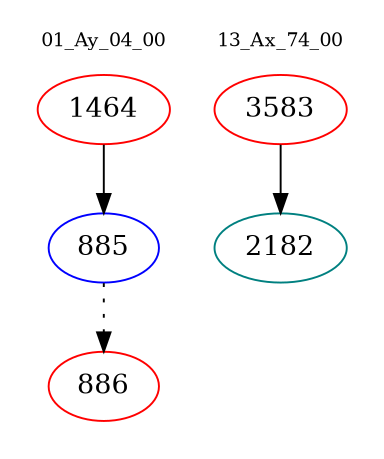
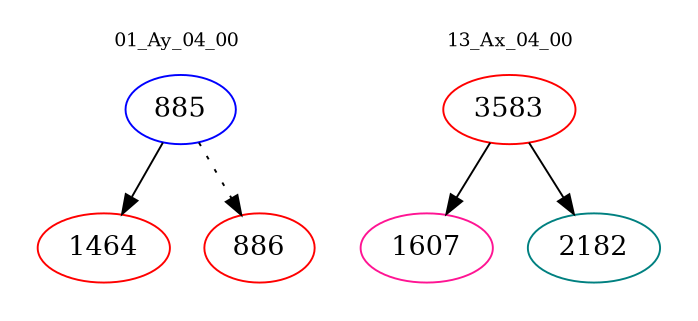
cluster "13_Ax_74_00": label "13_Ax_74_00" -> "13_Ax_04_00"
edge "1464" -> "885": reversed
node "1607": added
